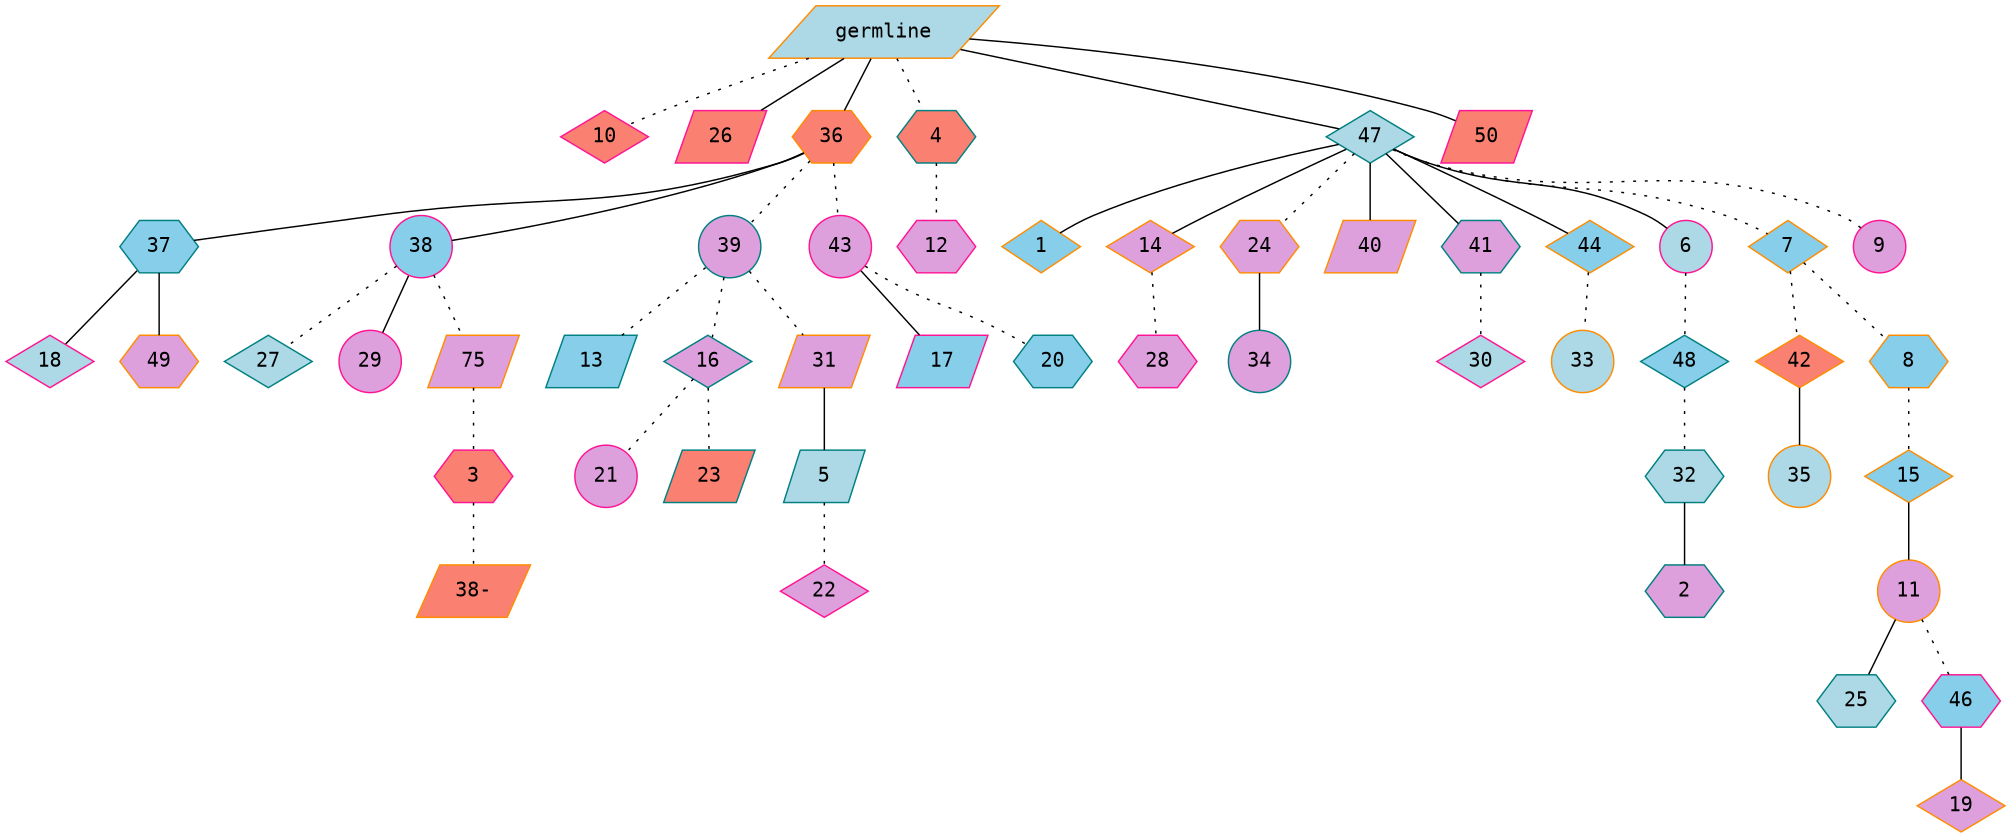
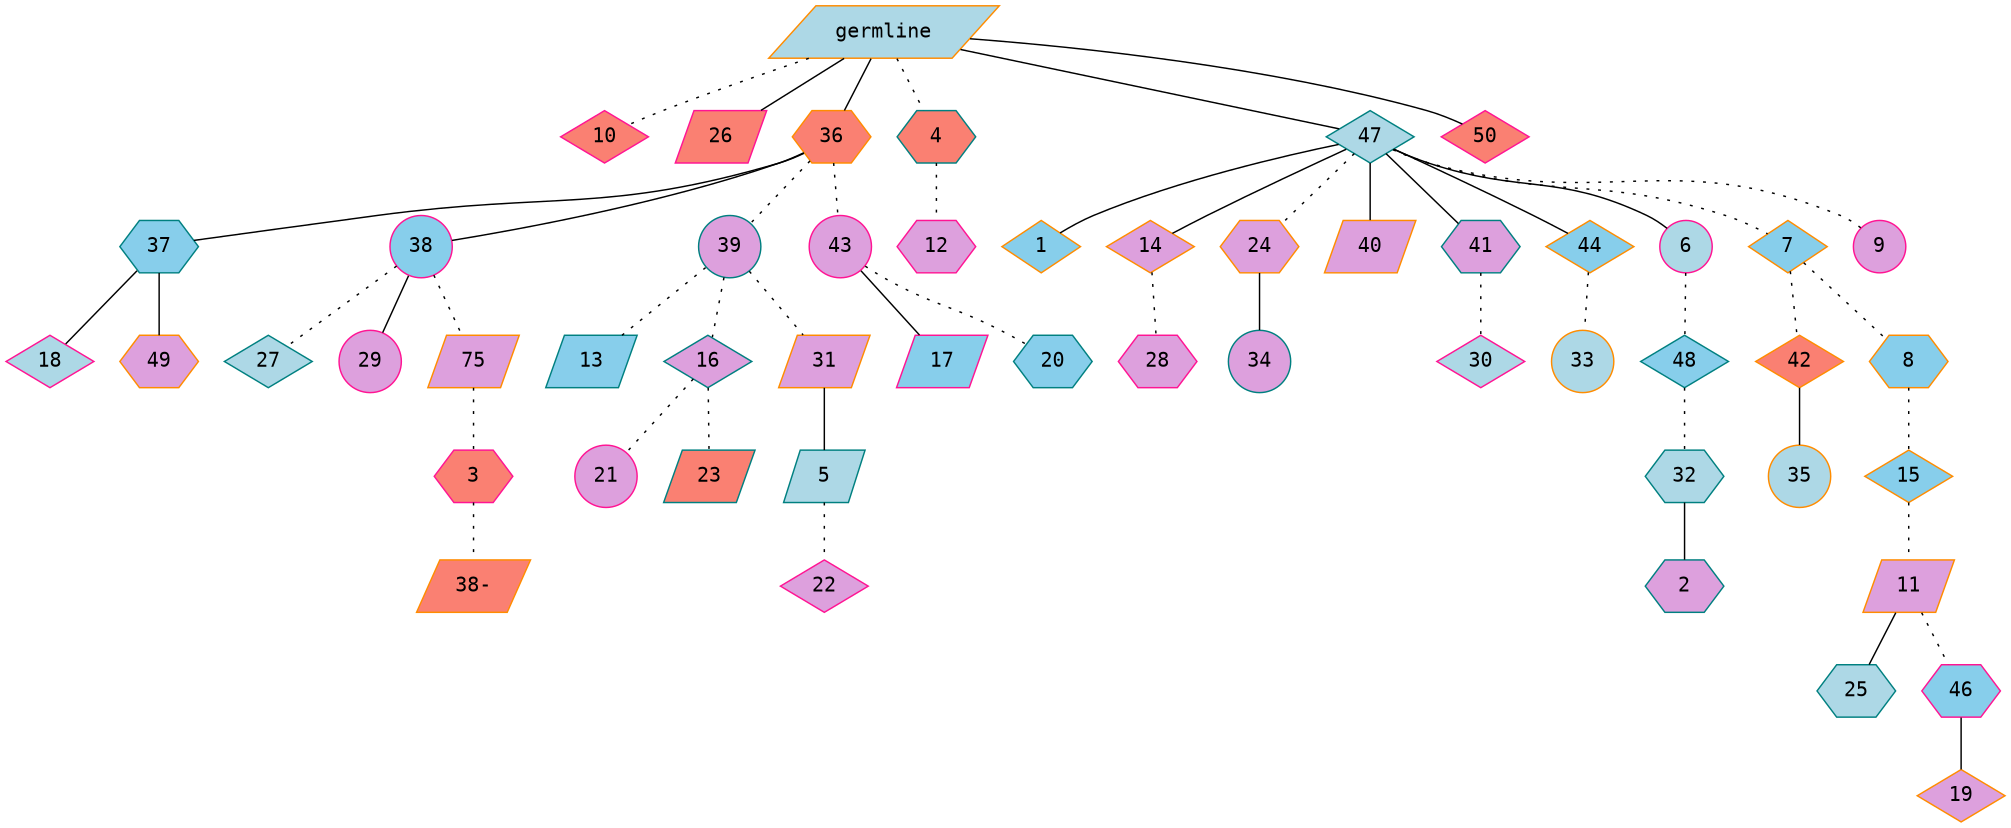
node "50": shape parallelogram -> diamond
edge "15" -- "11": style solid -> dotted
node "11": shape circle -> parallelogram
